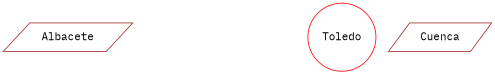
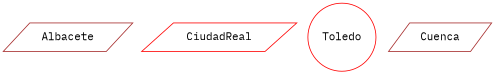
node "CiudadReal": added
